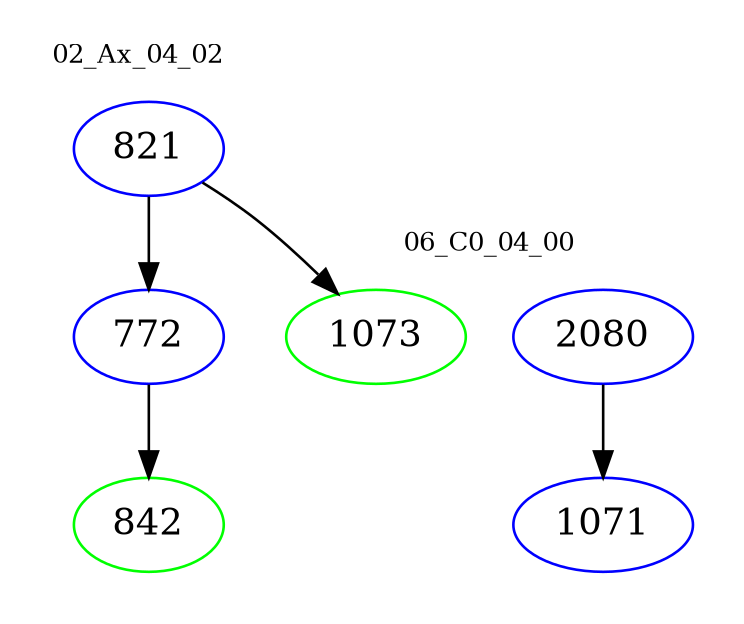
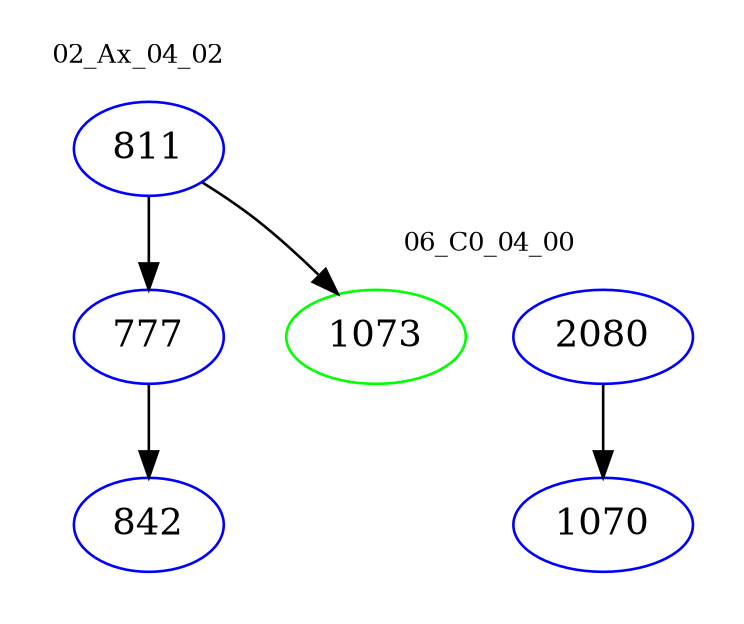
node "821": label "821" -> "811"
node "772": label "772" -> "777"
node "842": color green -> blue
node "1071": label "1071" -> "1070"
